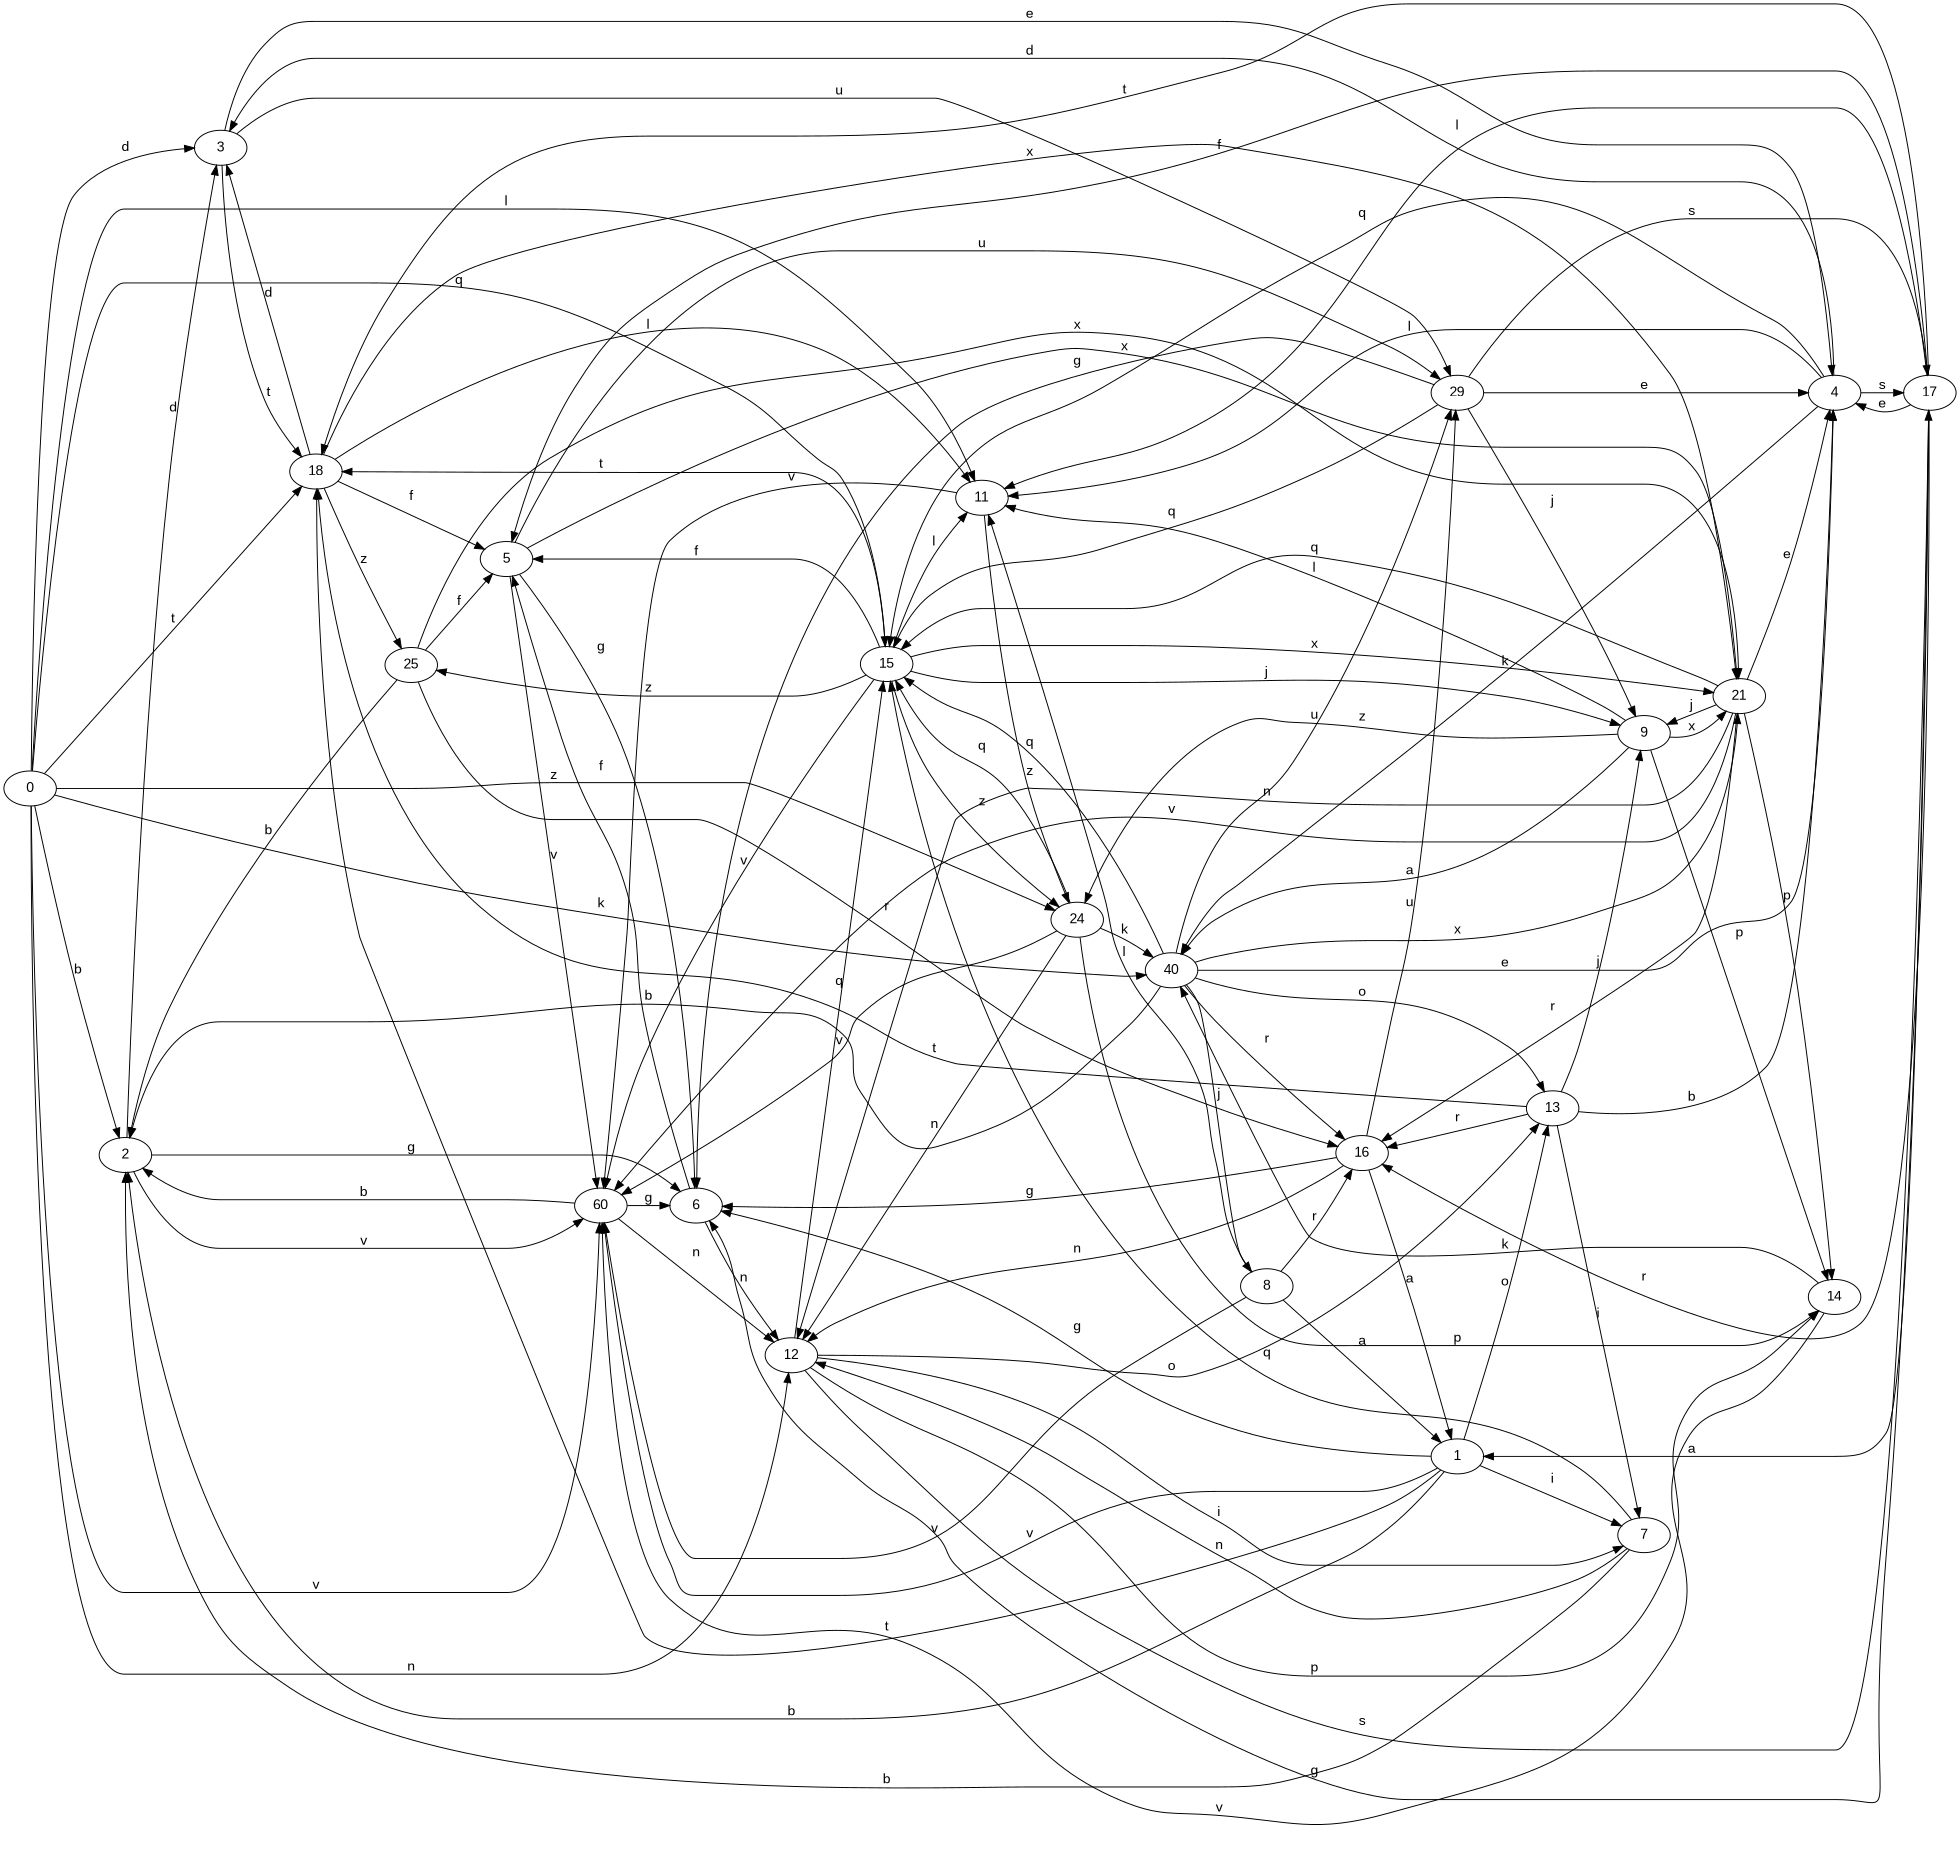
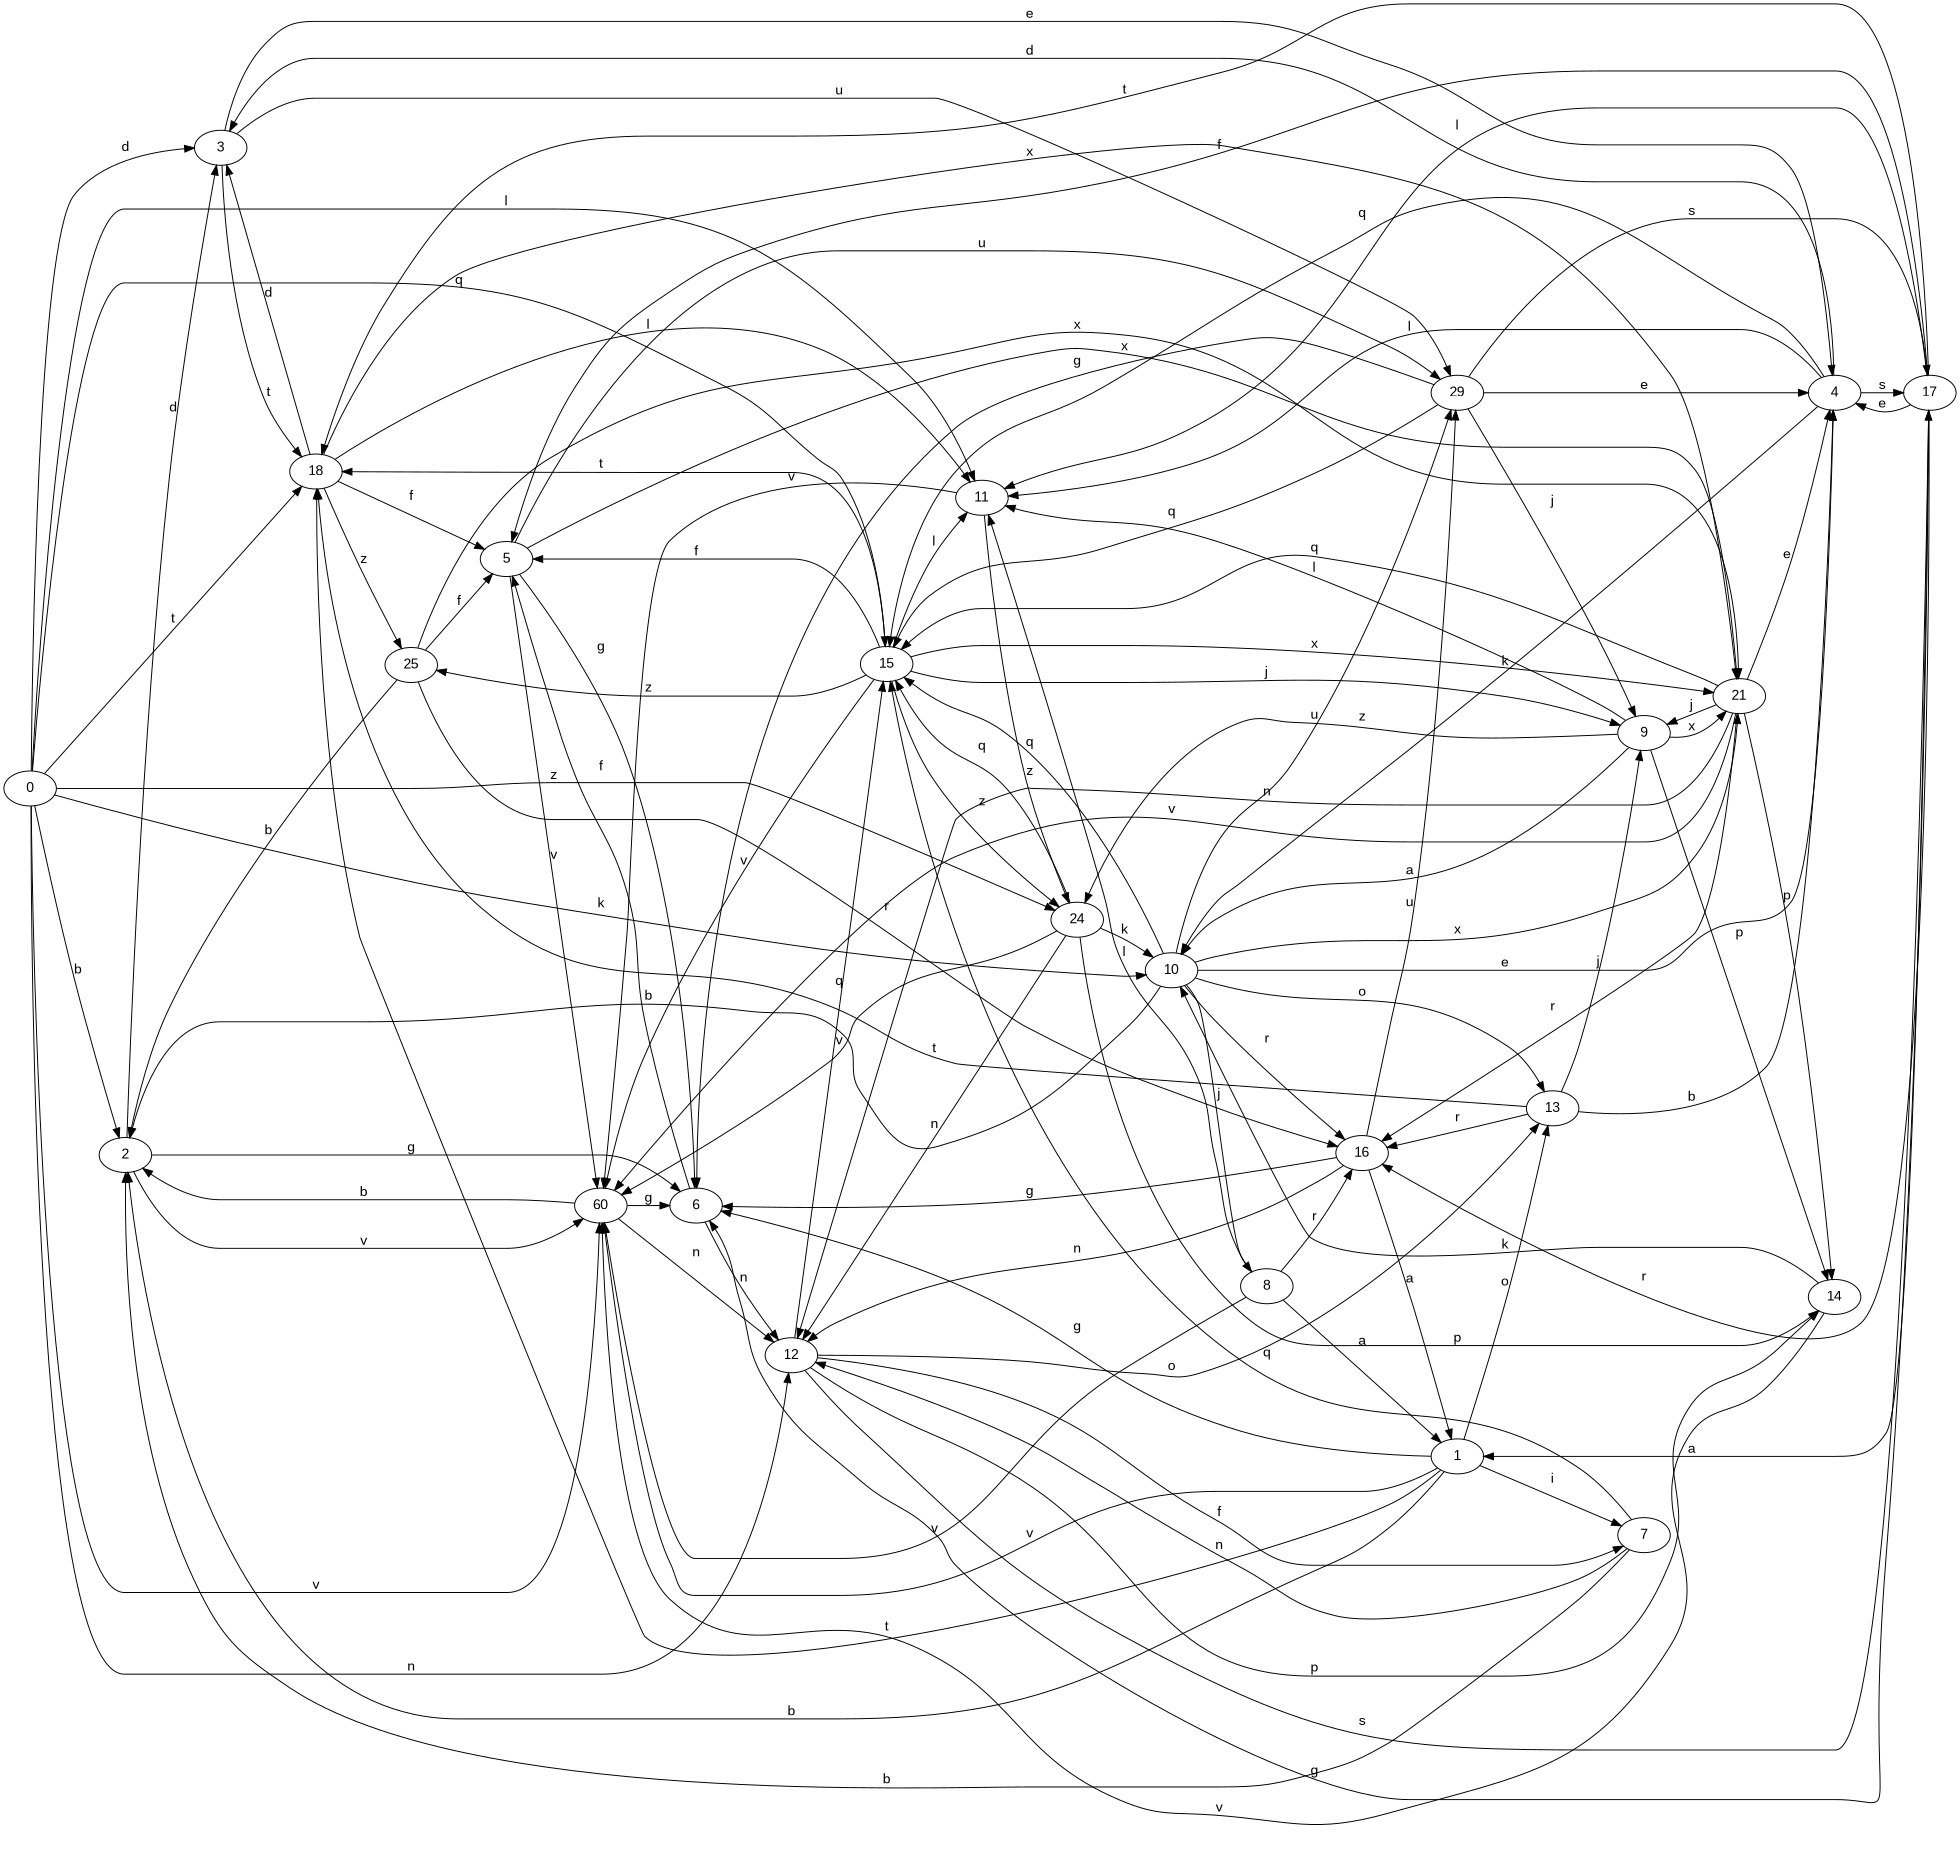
node "40": label "40" -> "10"
edge "13" -> "7": removed, label "i"
edge "12" -> "7": label "i" -> "f"
